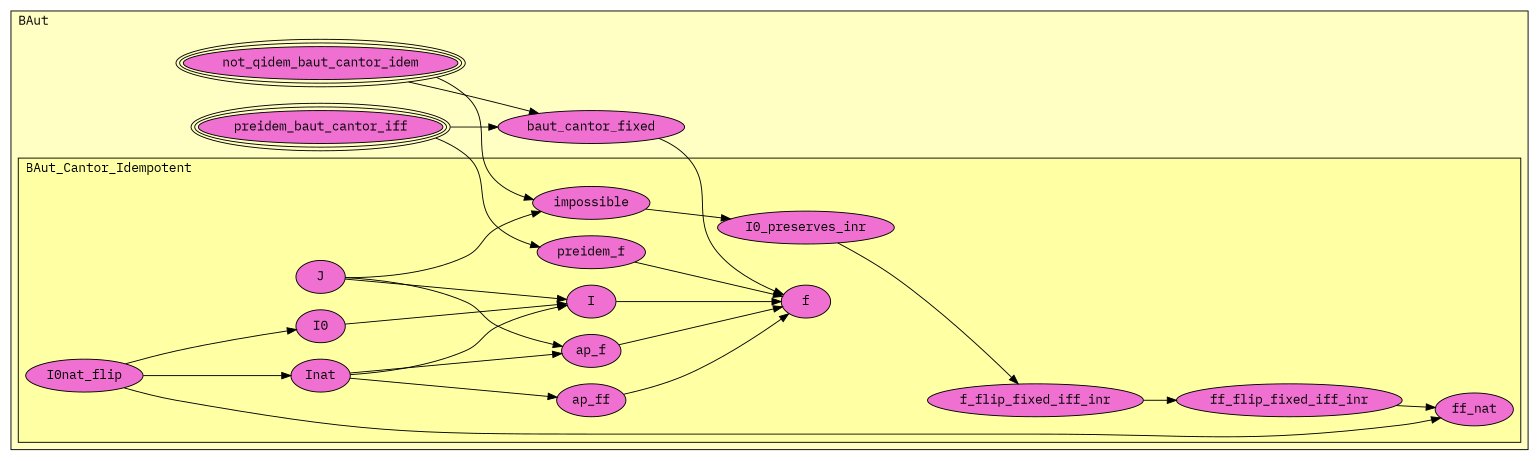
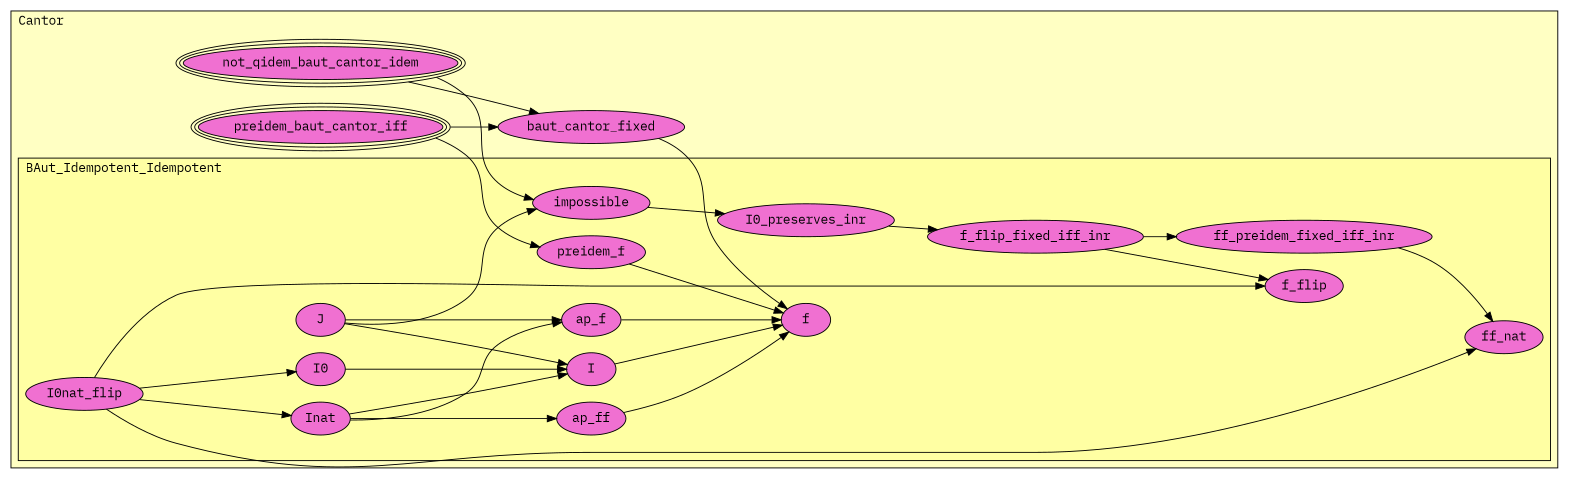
cluster "BAut": label "BAut" -> "Cantor"
cluster "BAut_Cantor_Idempotent": label "BAut_Cantor_Idempotent" -> "BAut_Idempotent_Idempotent"
node "f_flip": added
node "ff_flip_fixed_iff_inr": label "ff_flip_fixed_iff_inr" -> "ff_preidem_fixed_iff_inr"
